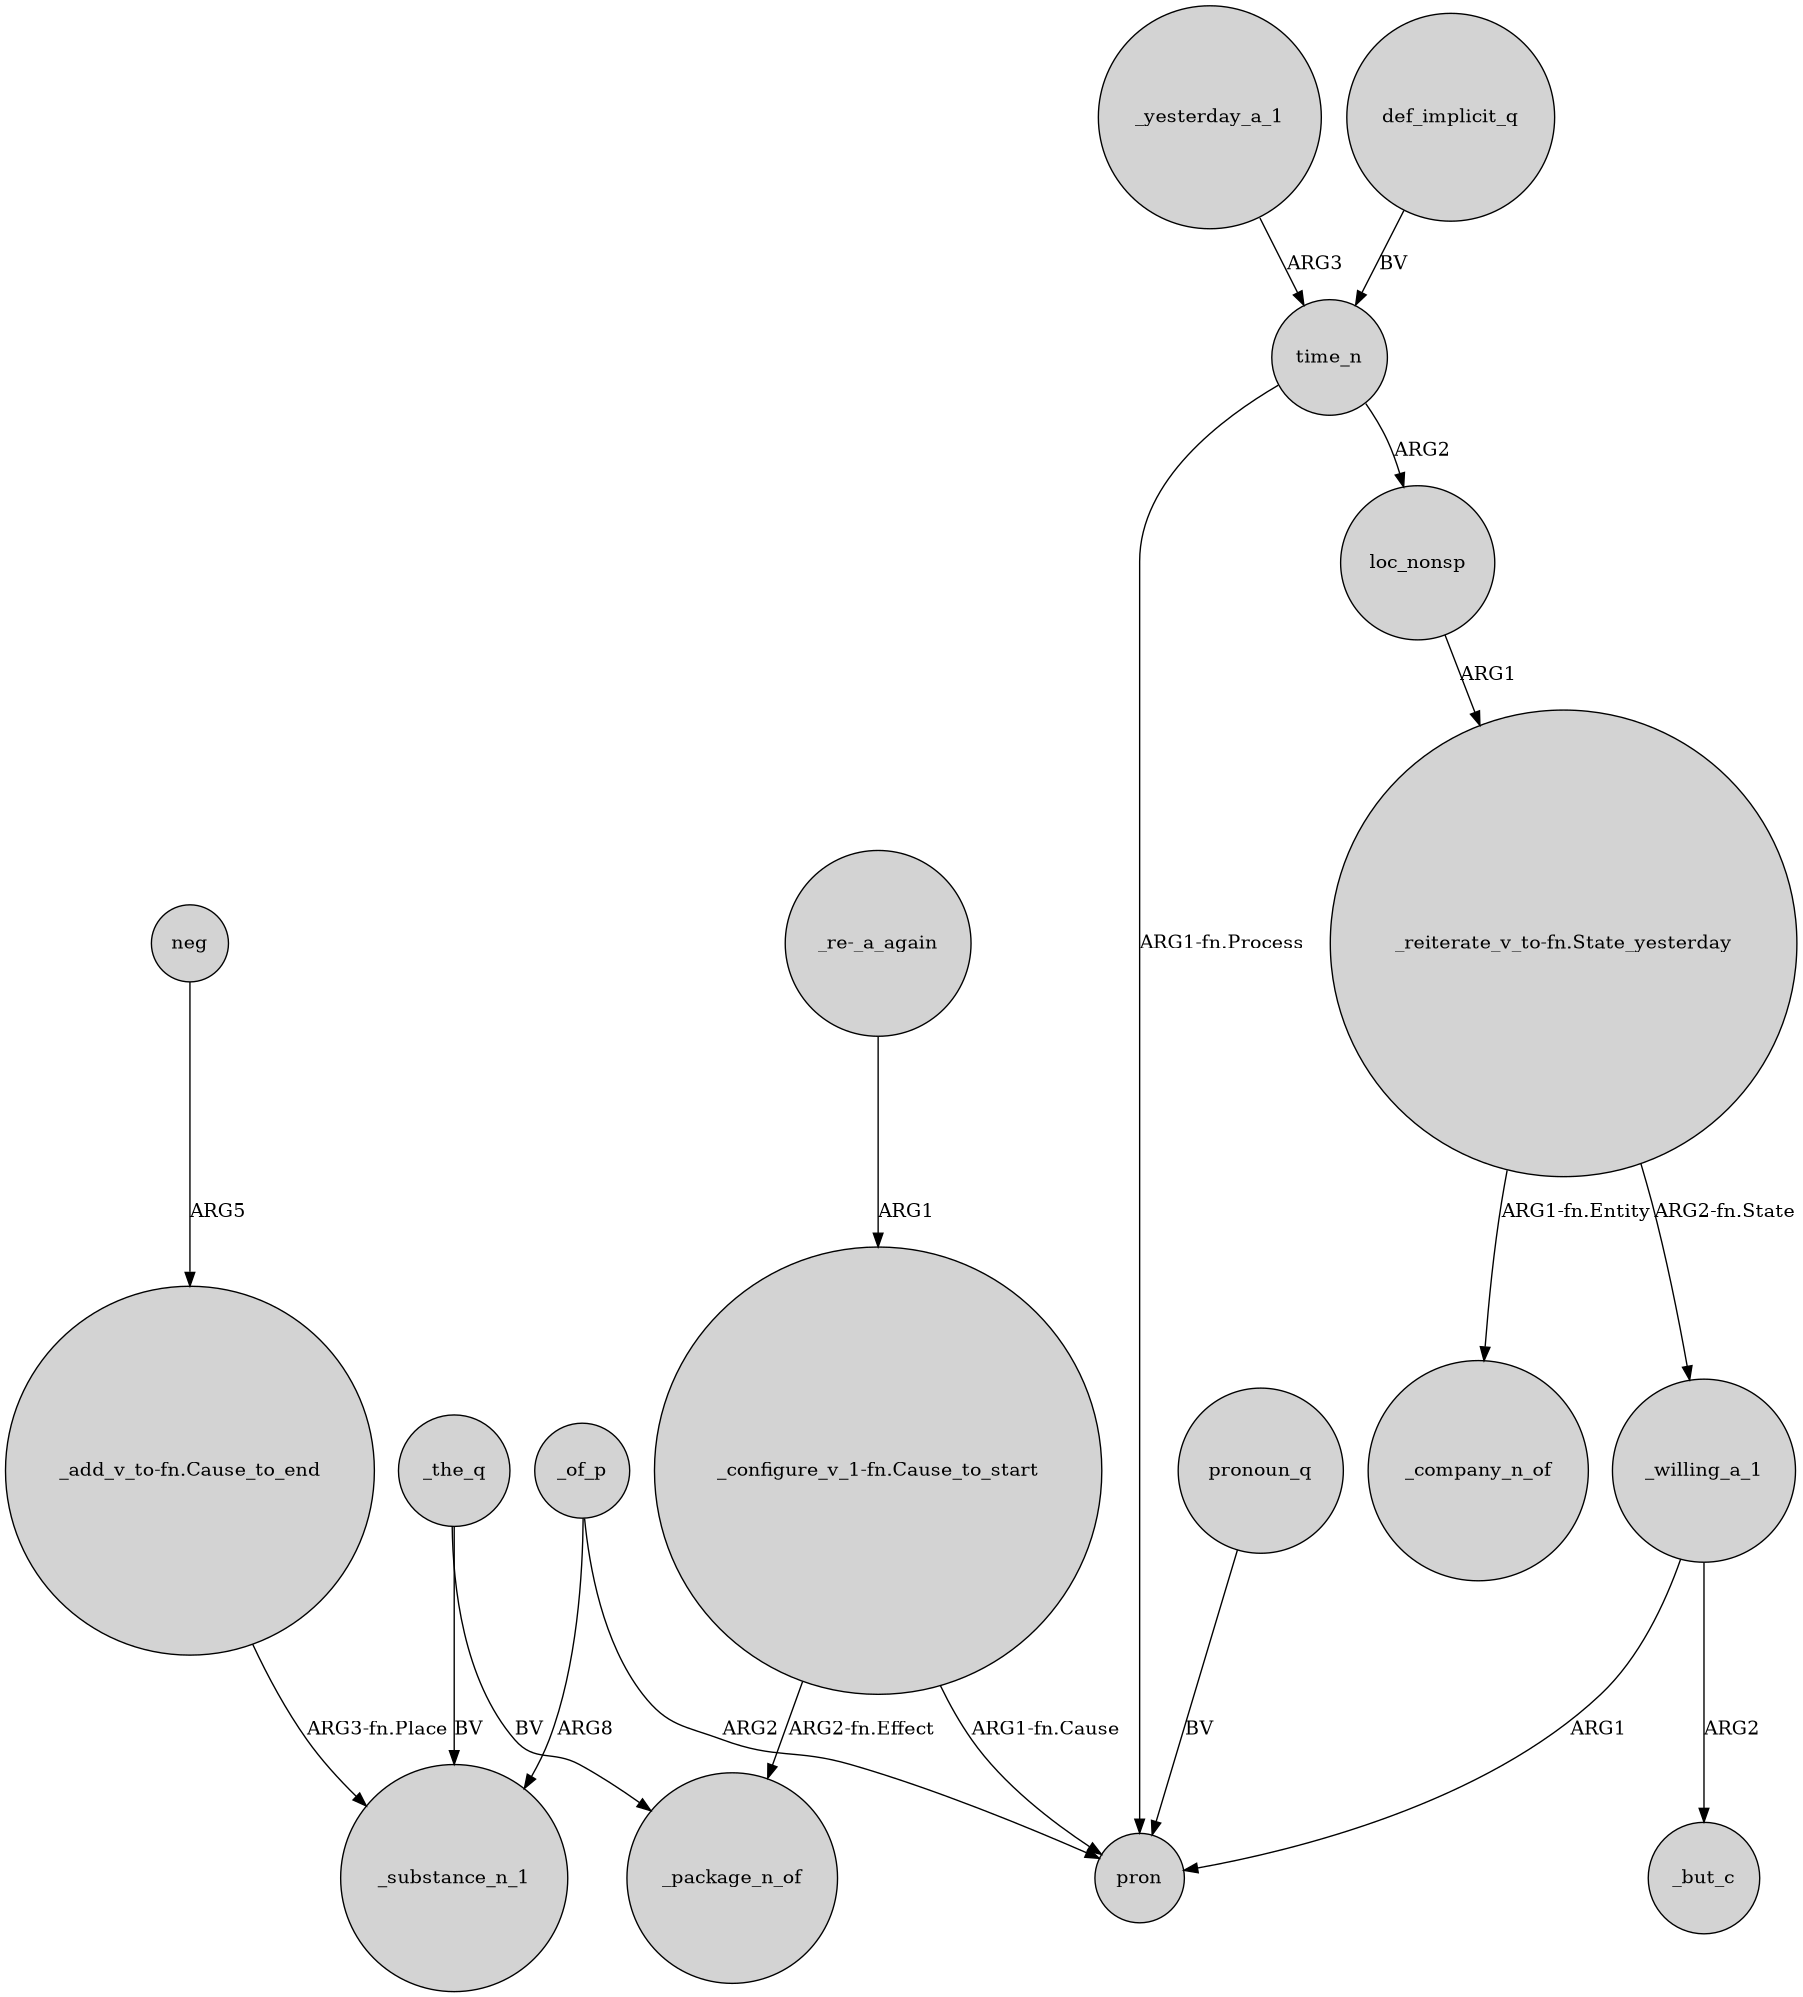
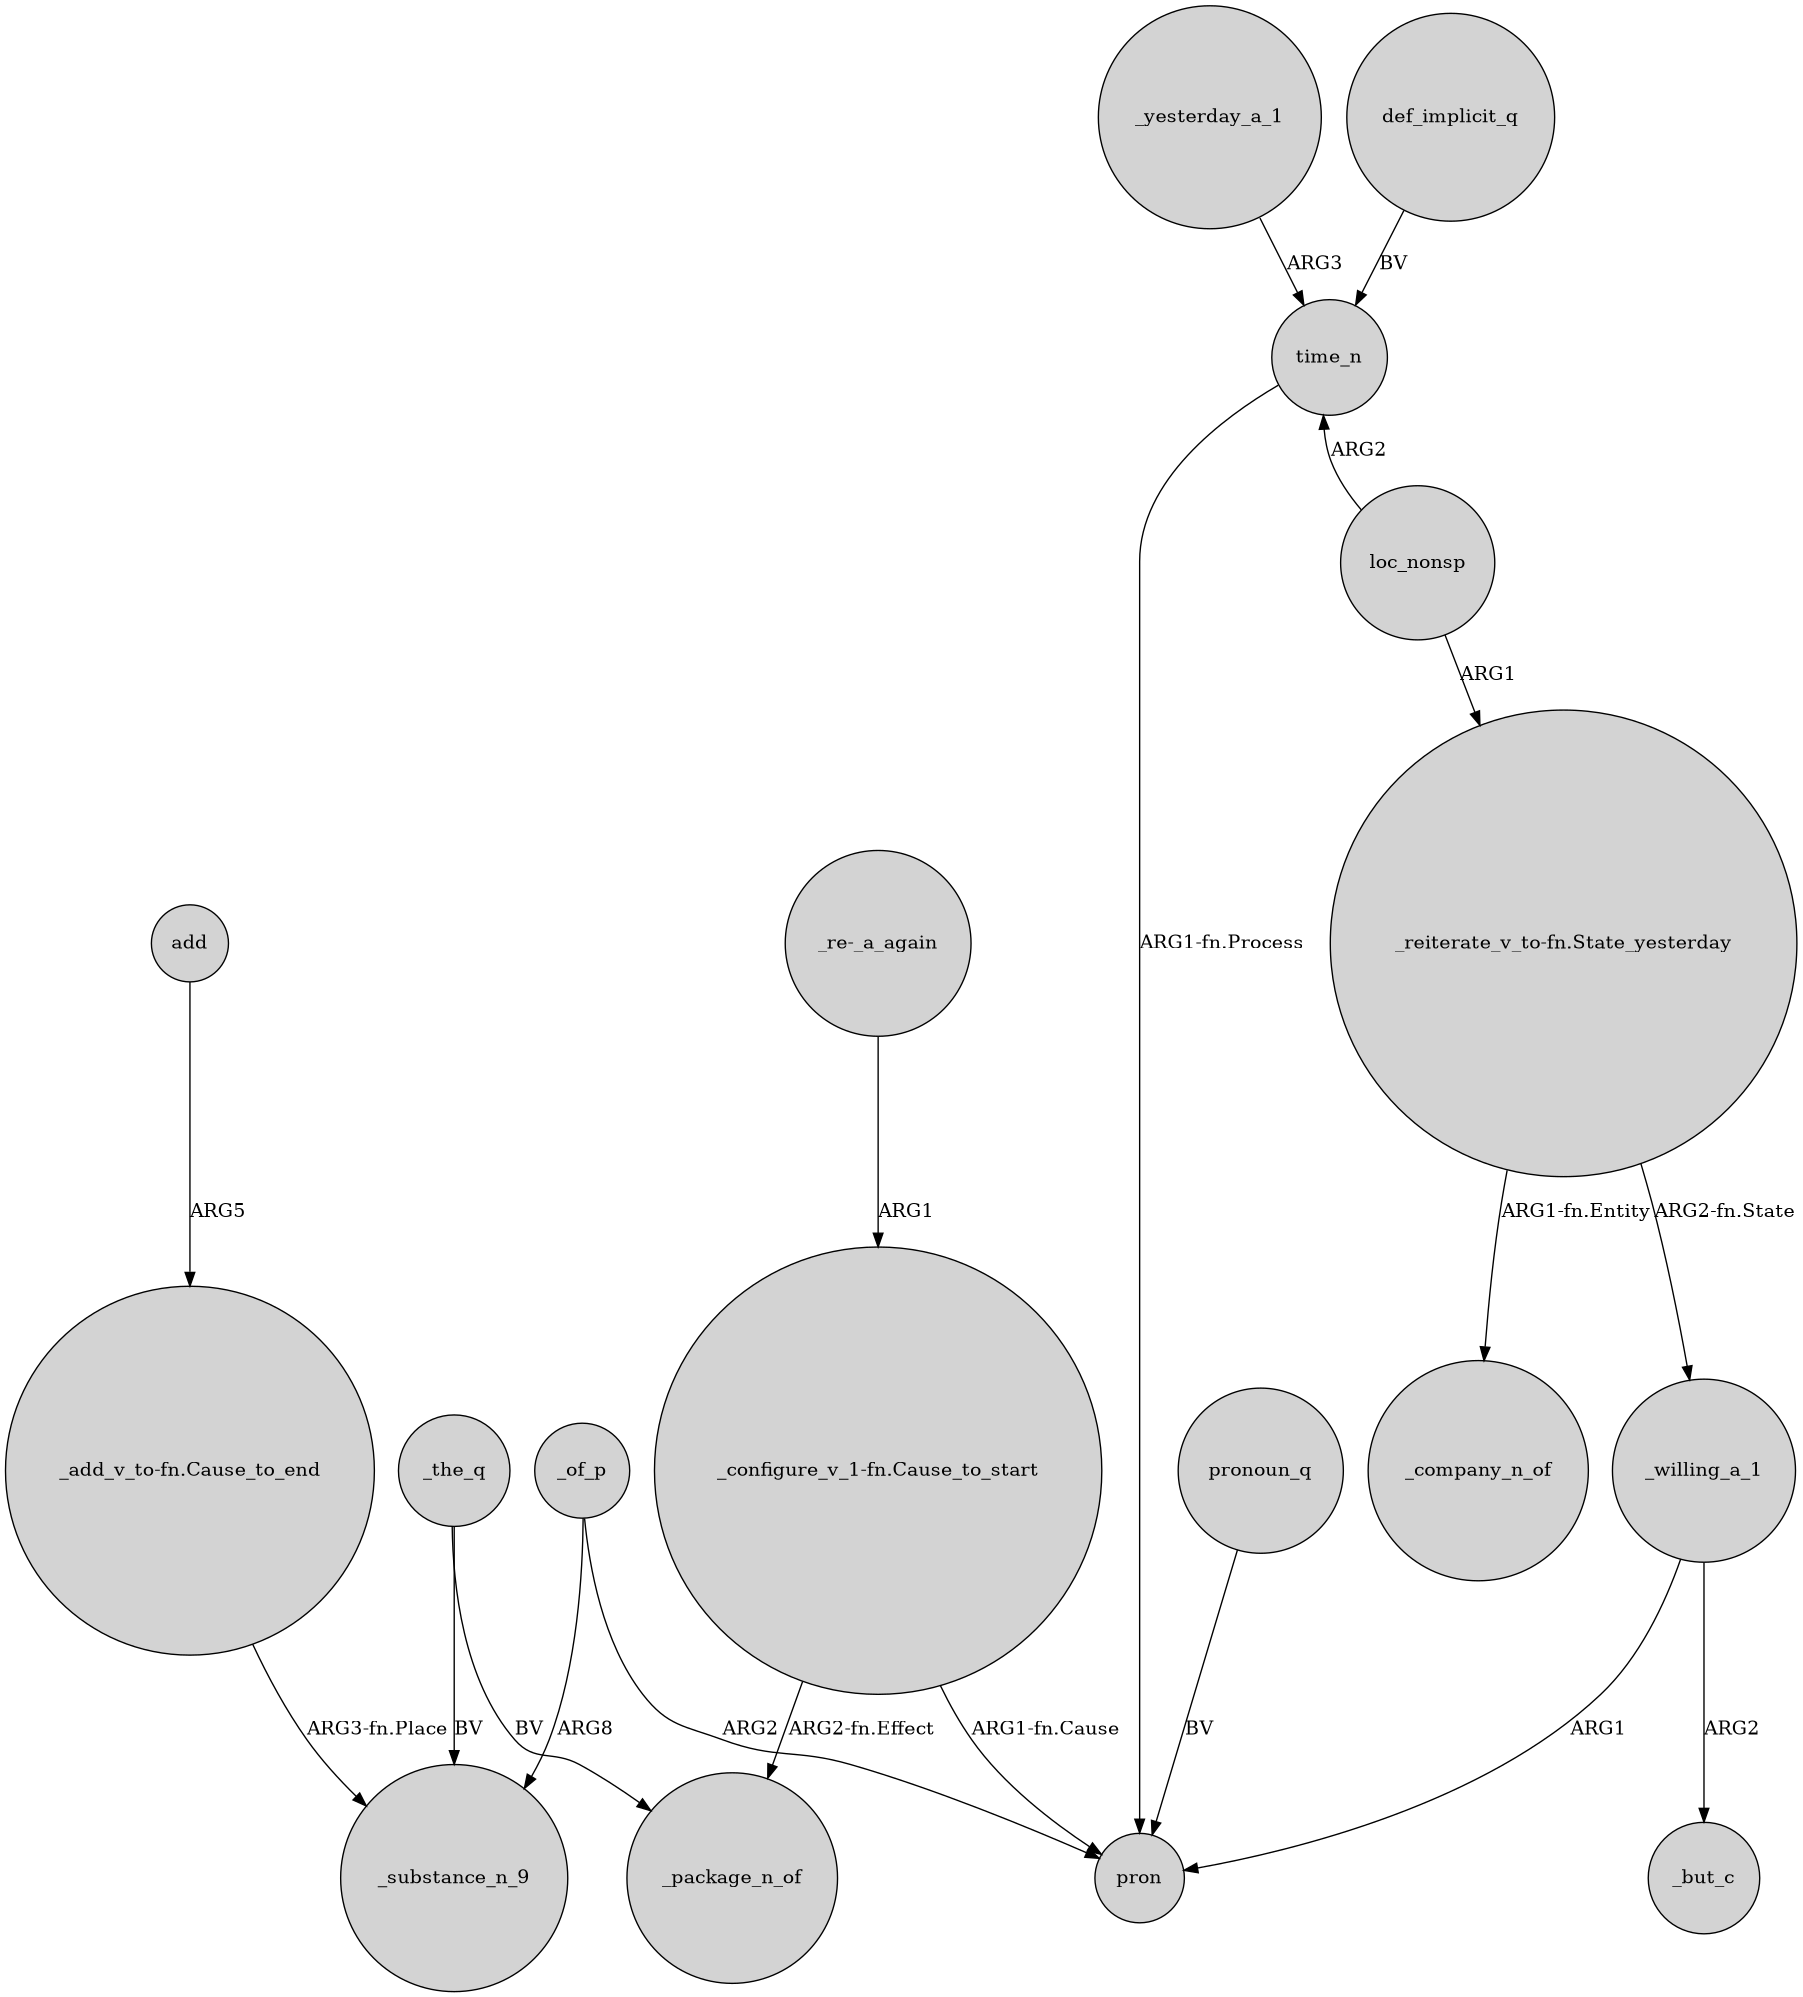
edge "time_n" -> "loc_nonsp": reversed
node "neg": label "neg" -> "add"
node "_substance_n_1": label "_substance_n_1" -> "_substance_n_9"
